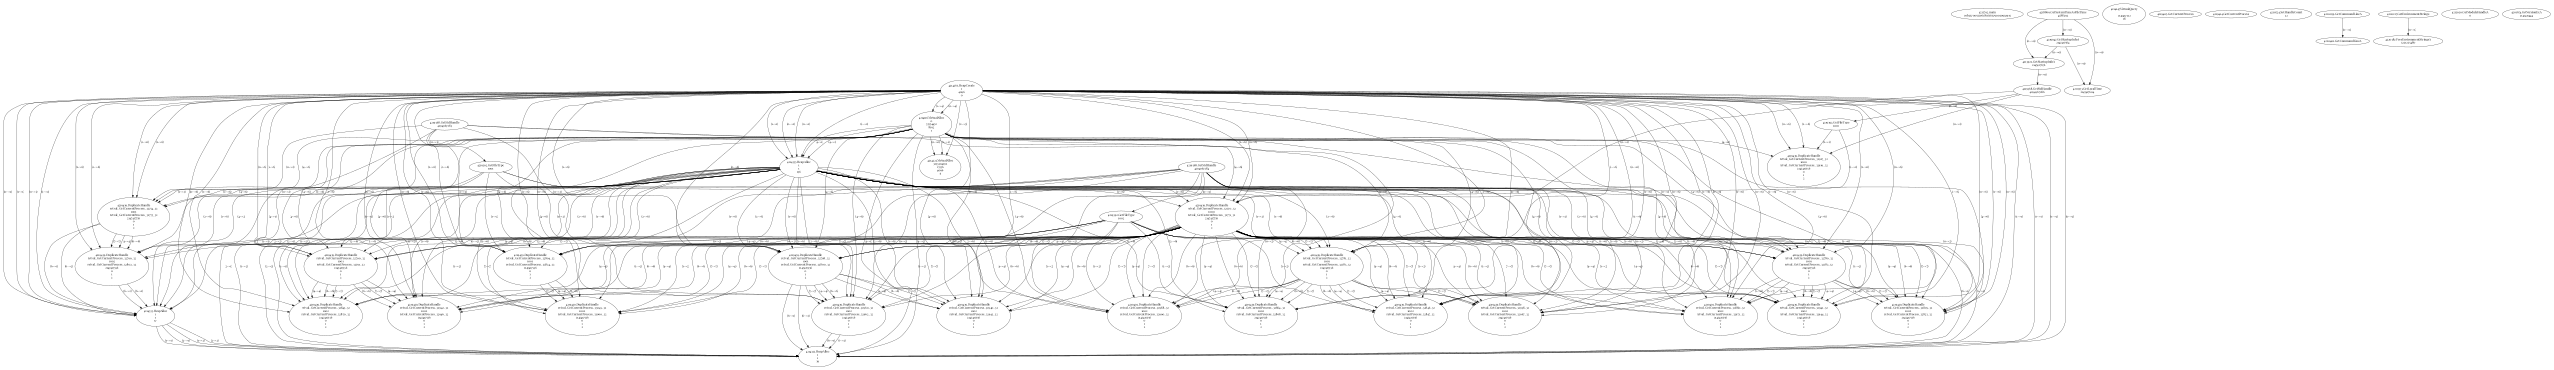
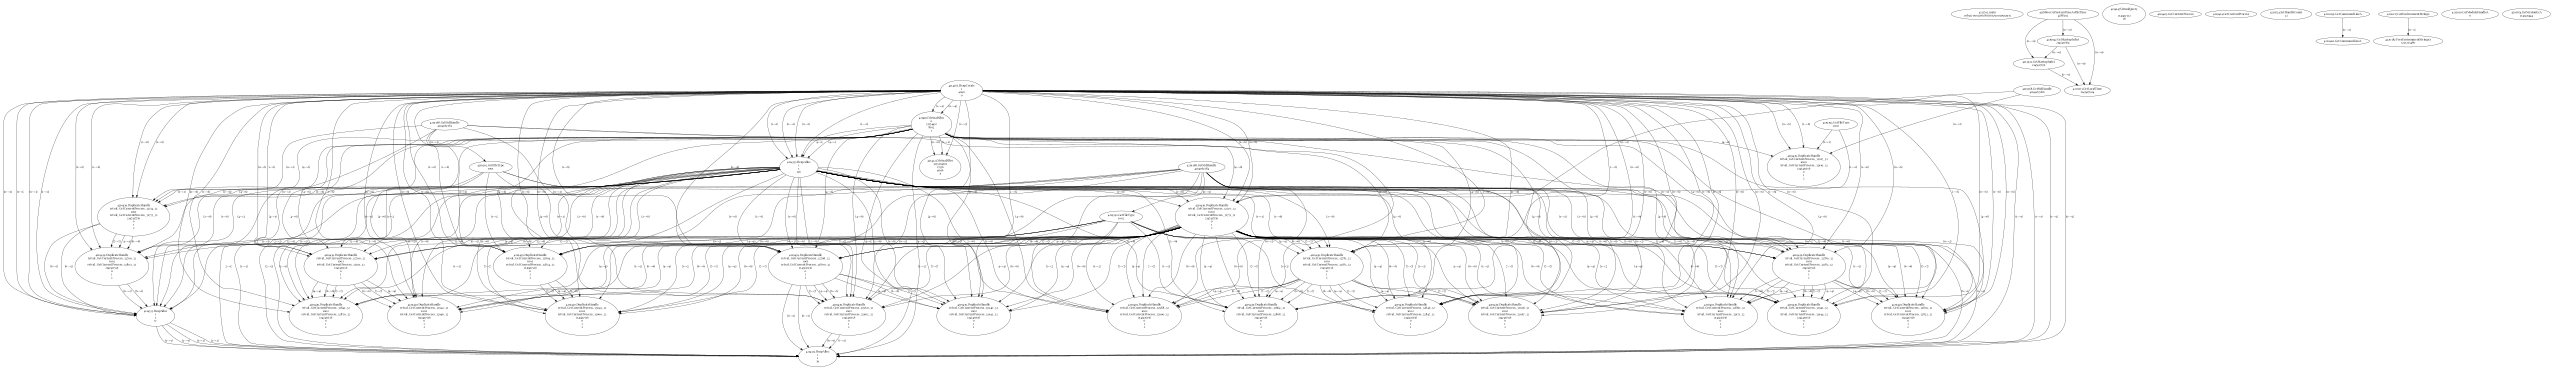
edge "4213922.GetStartupInfoA 2147417676" -> "4219368.GetStdHandle 4294967286": now "4213922.GetStartupInfoA 2147417676" -> "4201373.GetLocalTime 2147417604"
edge "4219368.GetStdHandle 4294967286" -> "4219392.GetFileType 1200": removed, label "(0-->1)"
